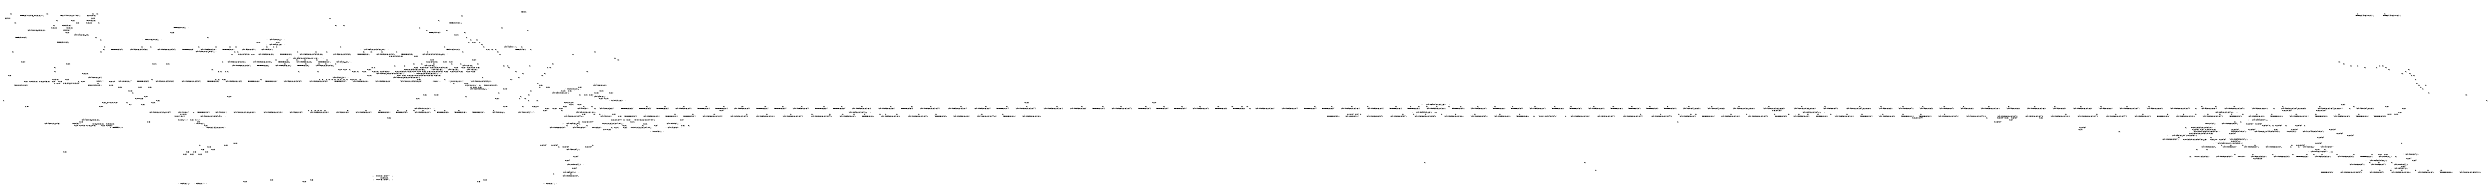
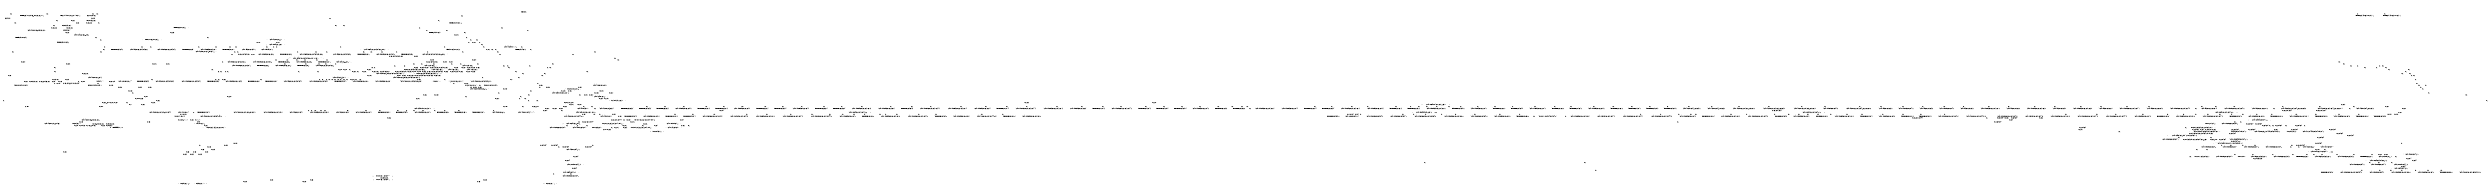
node "(<operator>.addressOf,&VAR12)": removed
